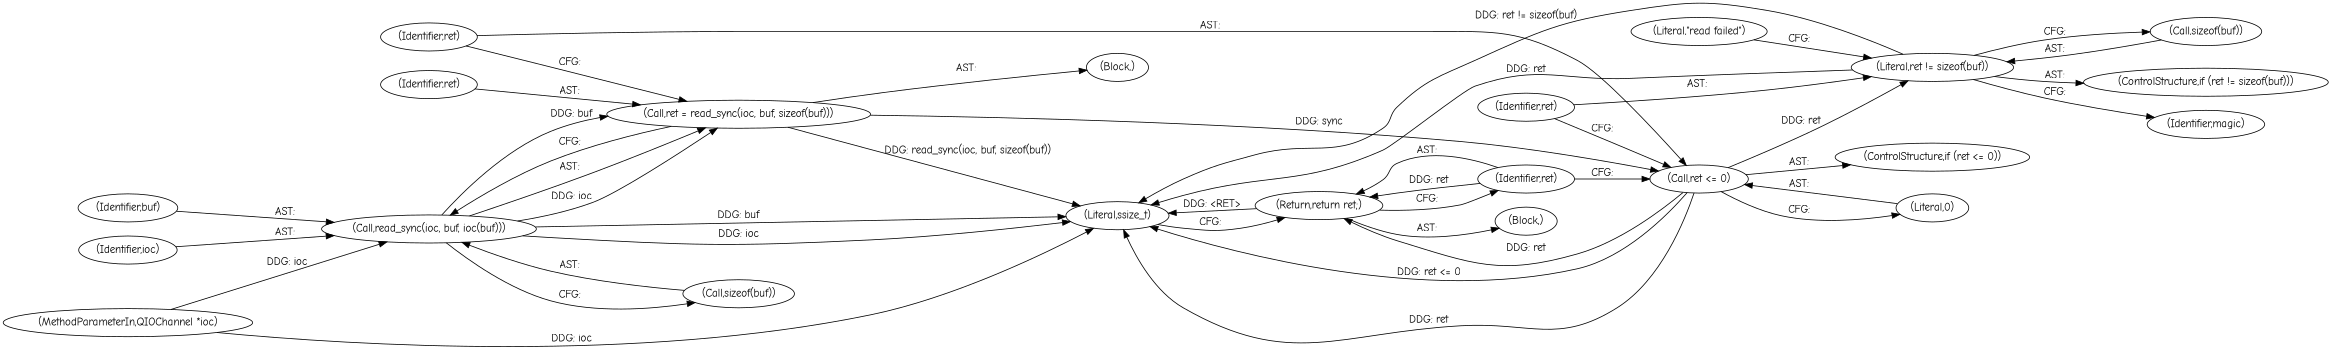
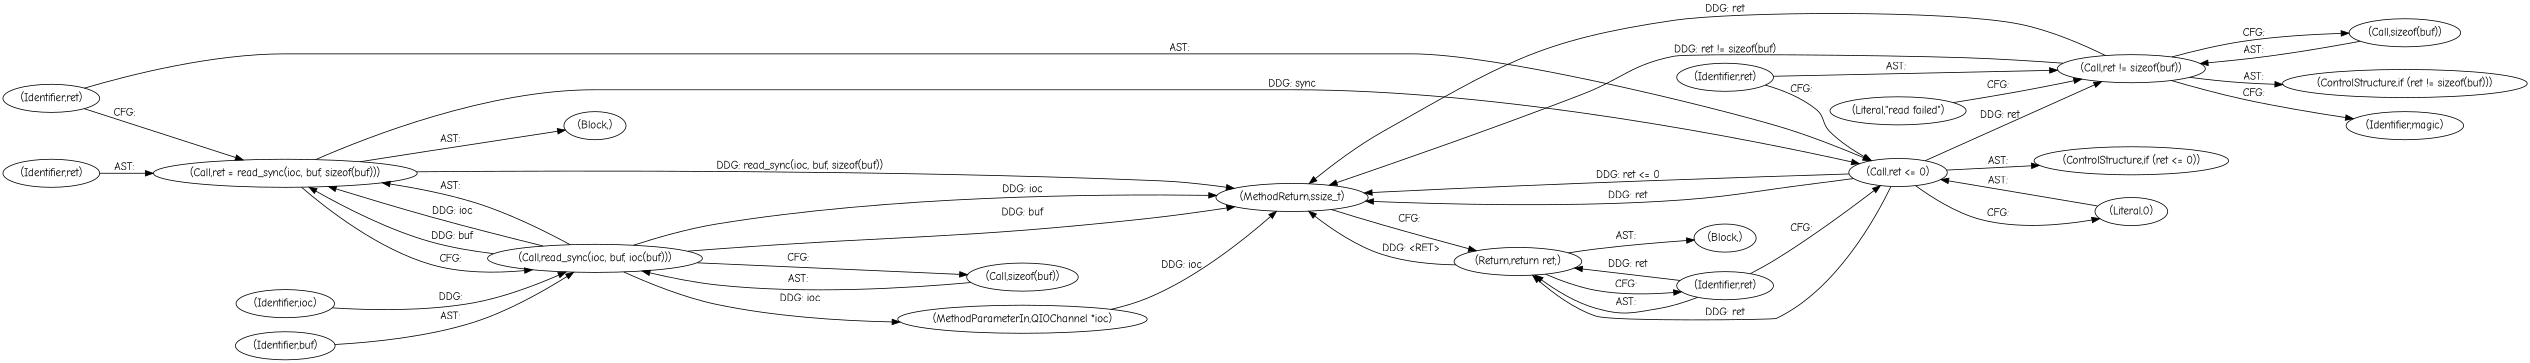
node "(Literal,ret != sizeof(buf))": label "(Literal,ret != sizeof(buf))" -> "(Call,ret != sizeof(buf))"
node "(Literal,ssize_t)": label "(Literal,ssize_t)" -> "(MethodReturn,ssize_t)"
edge "(Identifier,ioc)" -> "(Call,read_sync(ioc, buf, ioc(buf)))": label "AST: " -> "DDG: "
edge "(MethodParameterIn,QIOChannel *ioc)" -> "(Call,read_sync(ioc, buf, ioc(buf)))": reversed
